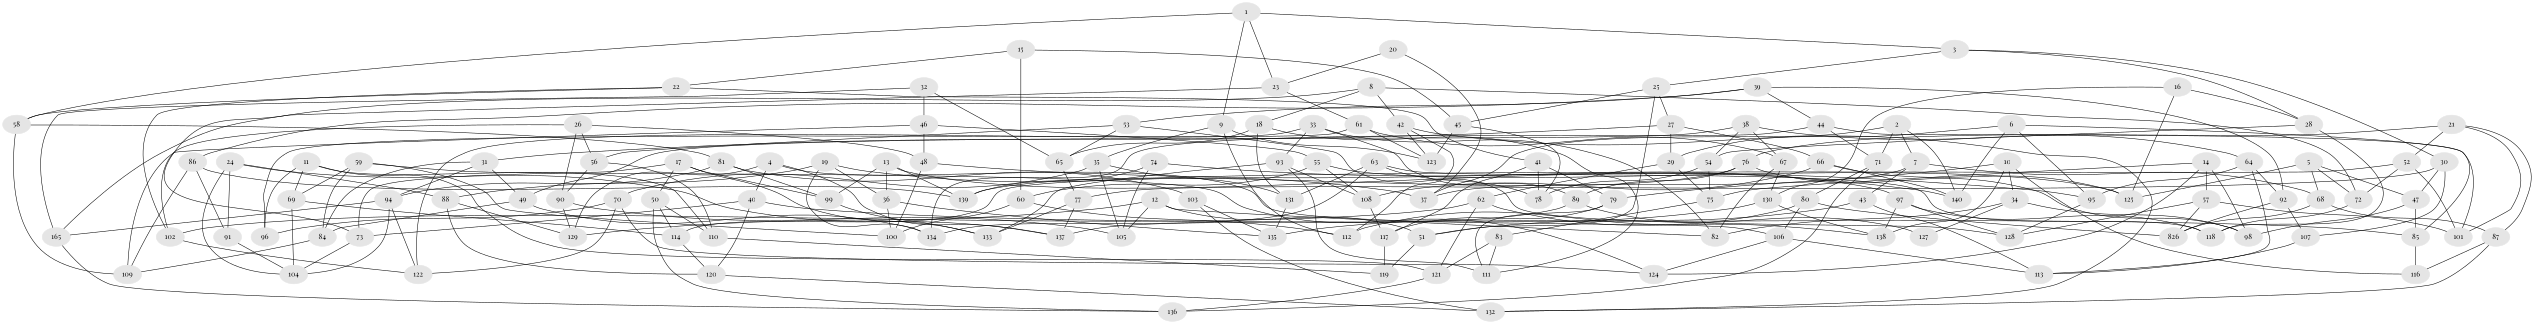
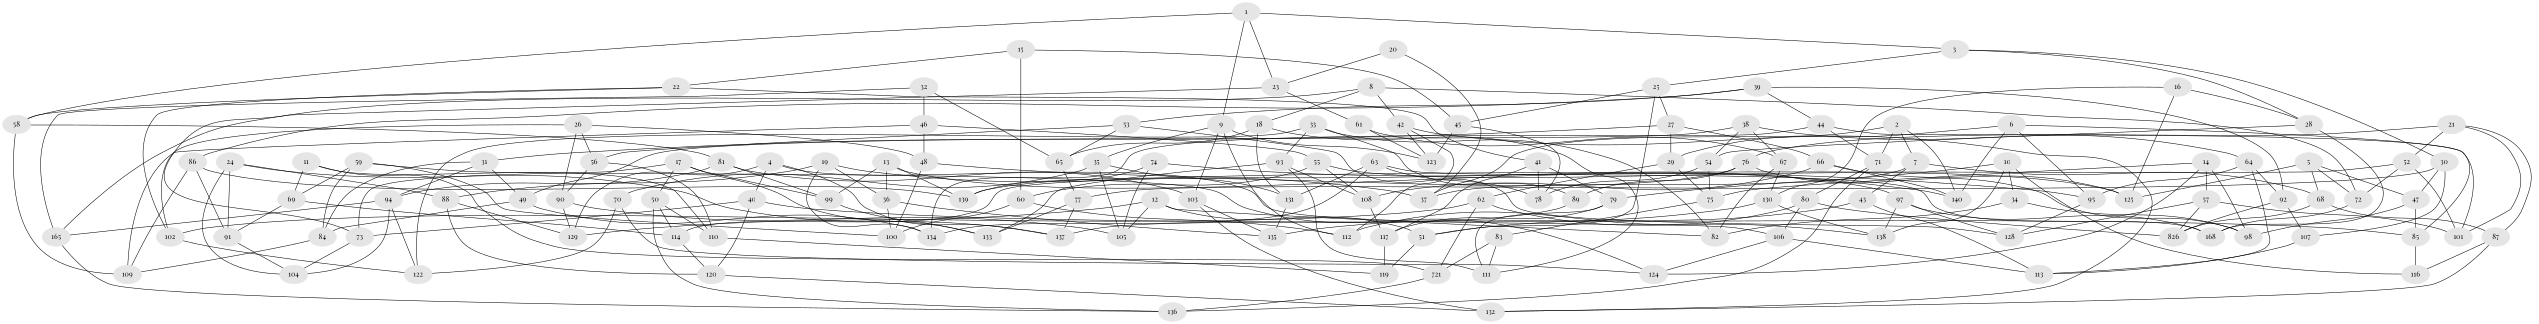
edge "9" -- "103": added
node "96": removed
edge "69" -- "104": now "69" -- "91"
node "127": removed
node "118": label "118" -> "168"
node "121": label "121" -> "721"
